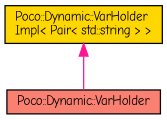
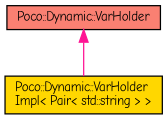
edge "Poco::Dynamic::VarHolder" -> "Poco::Dynamic::VarHolder Impl< Pair< std::string > >": reversed
